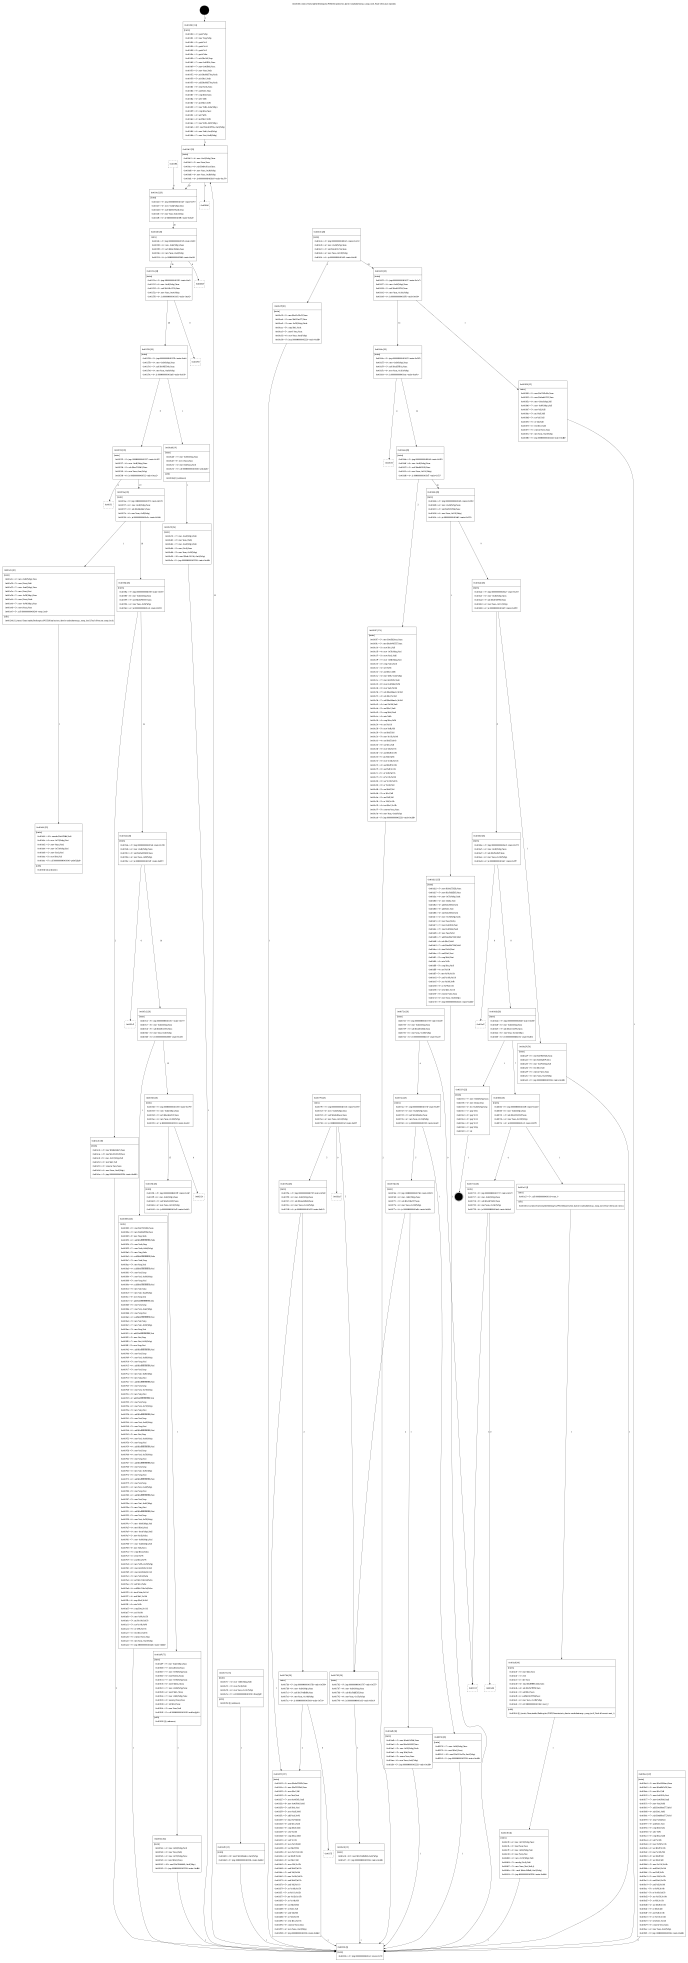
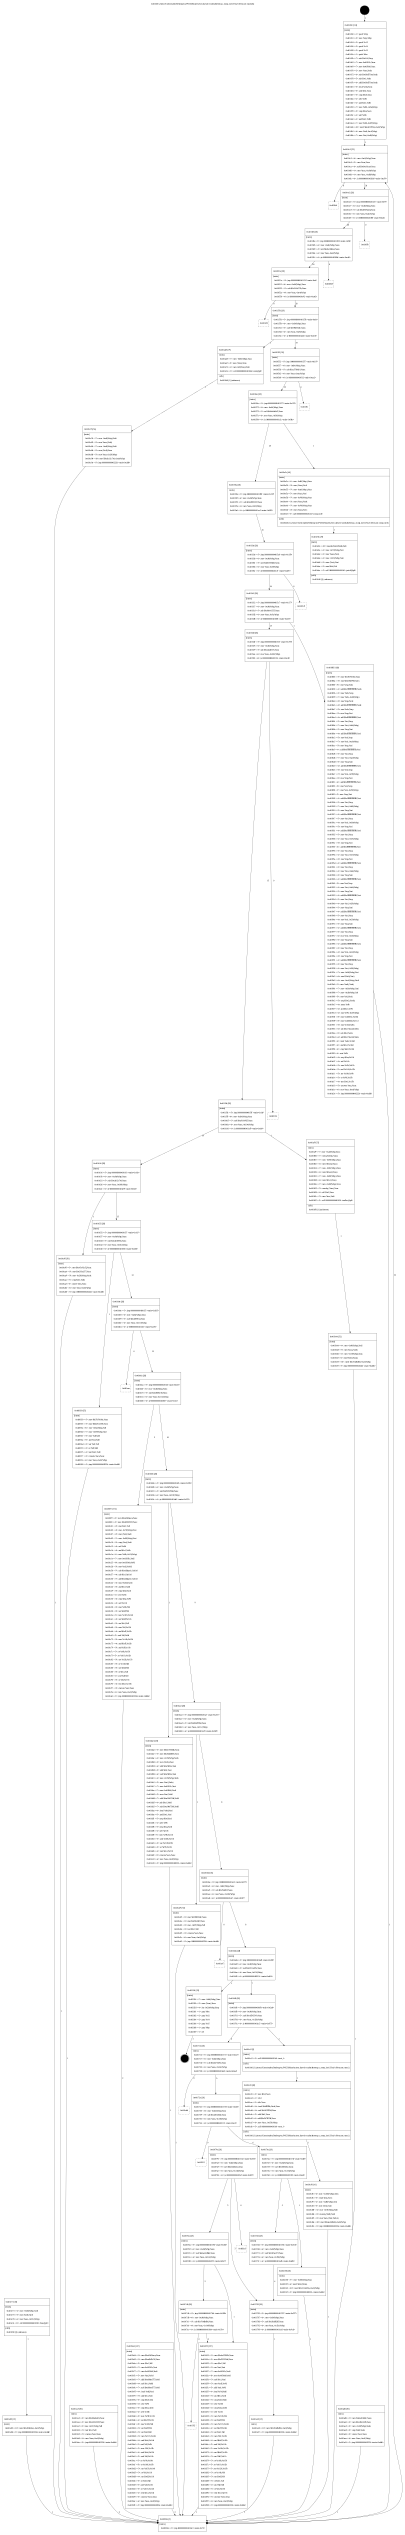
edge "0x401ffb" -> "0x4014e2 [28]": reversed
edge "0x40158a [28]" -> "0x401ca5 [30]": removed, label "2"
edge "0x4015fa [28]" -> "0x401616 [28]": added, label "14"
edge "0x401712 [28]" -> "0x402115": now "0x401712 [28]" -> "0x40172e [28]"
edge "0x401766 [28]" -> "0x401adb [30]": removed, label "1"
